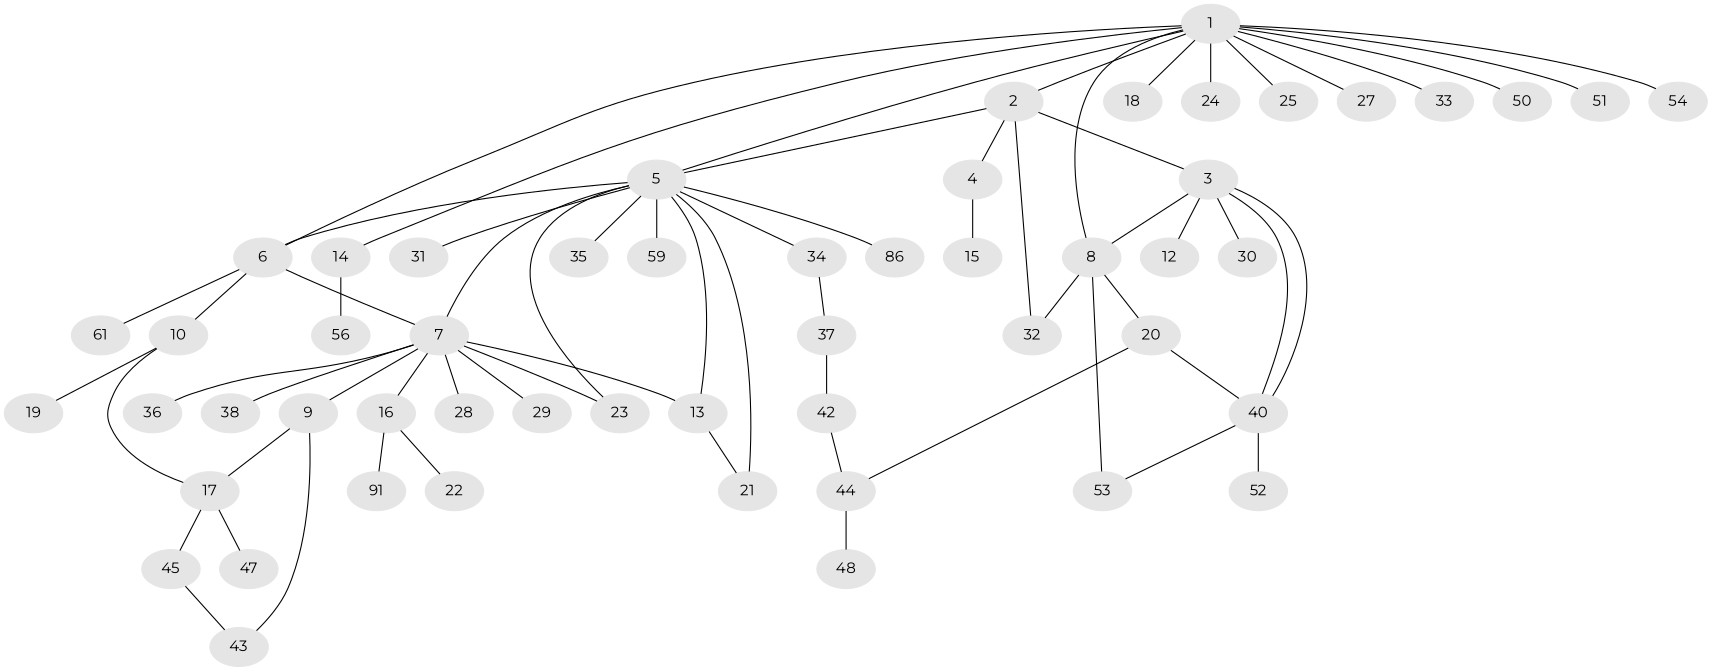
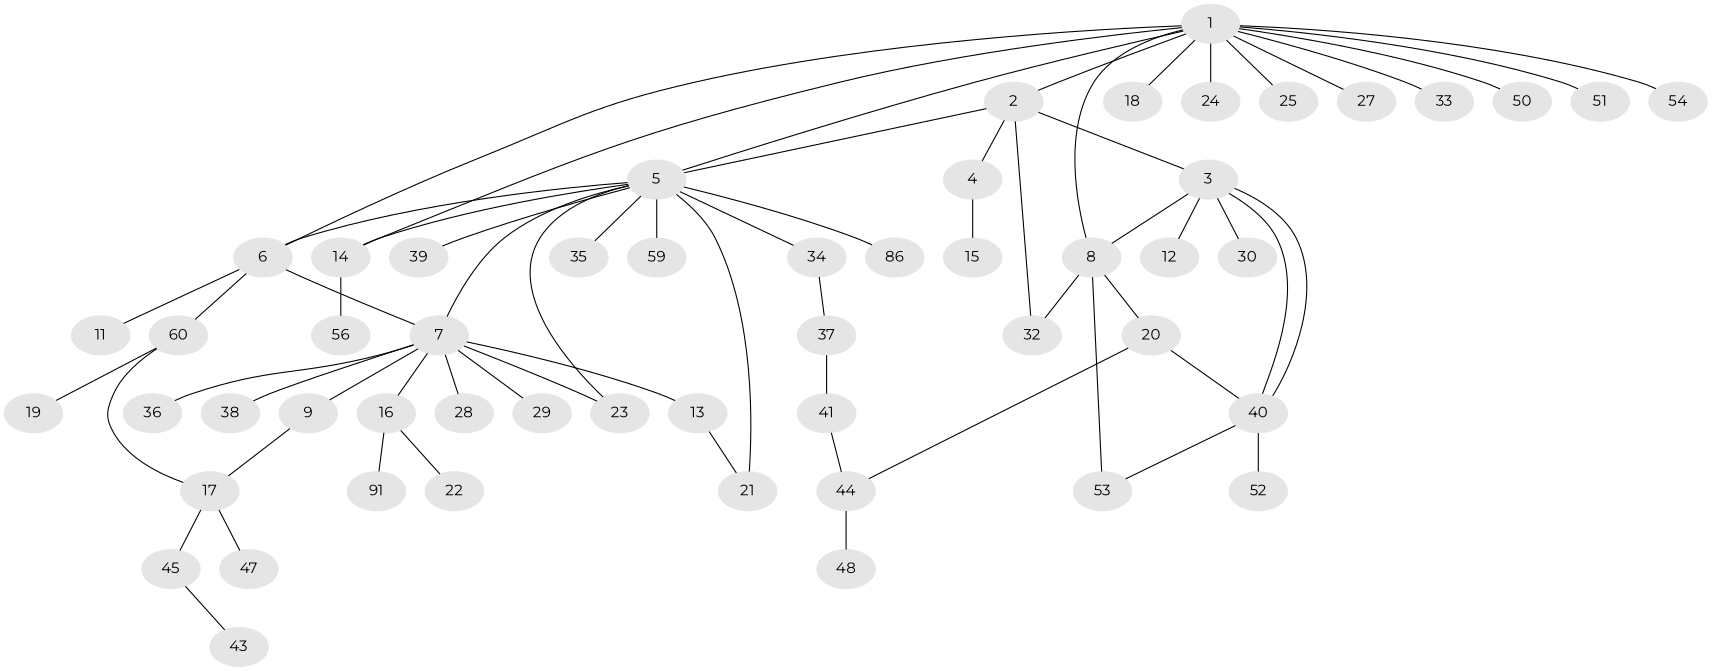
node "31": label "31" -> "39"
edge "5" -- "13": now "5" -- "14"
node "61": label "61" -> "11"
node "10": label "10" -> "60"
node "42": label "42" -> "41"
edge "9" -- "43": removed
